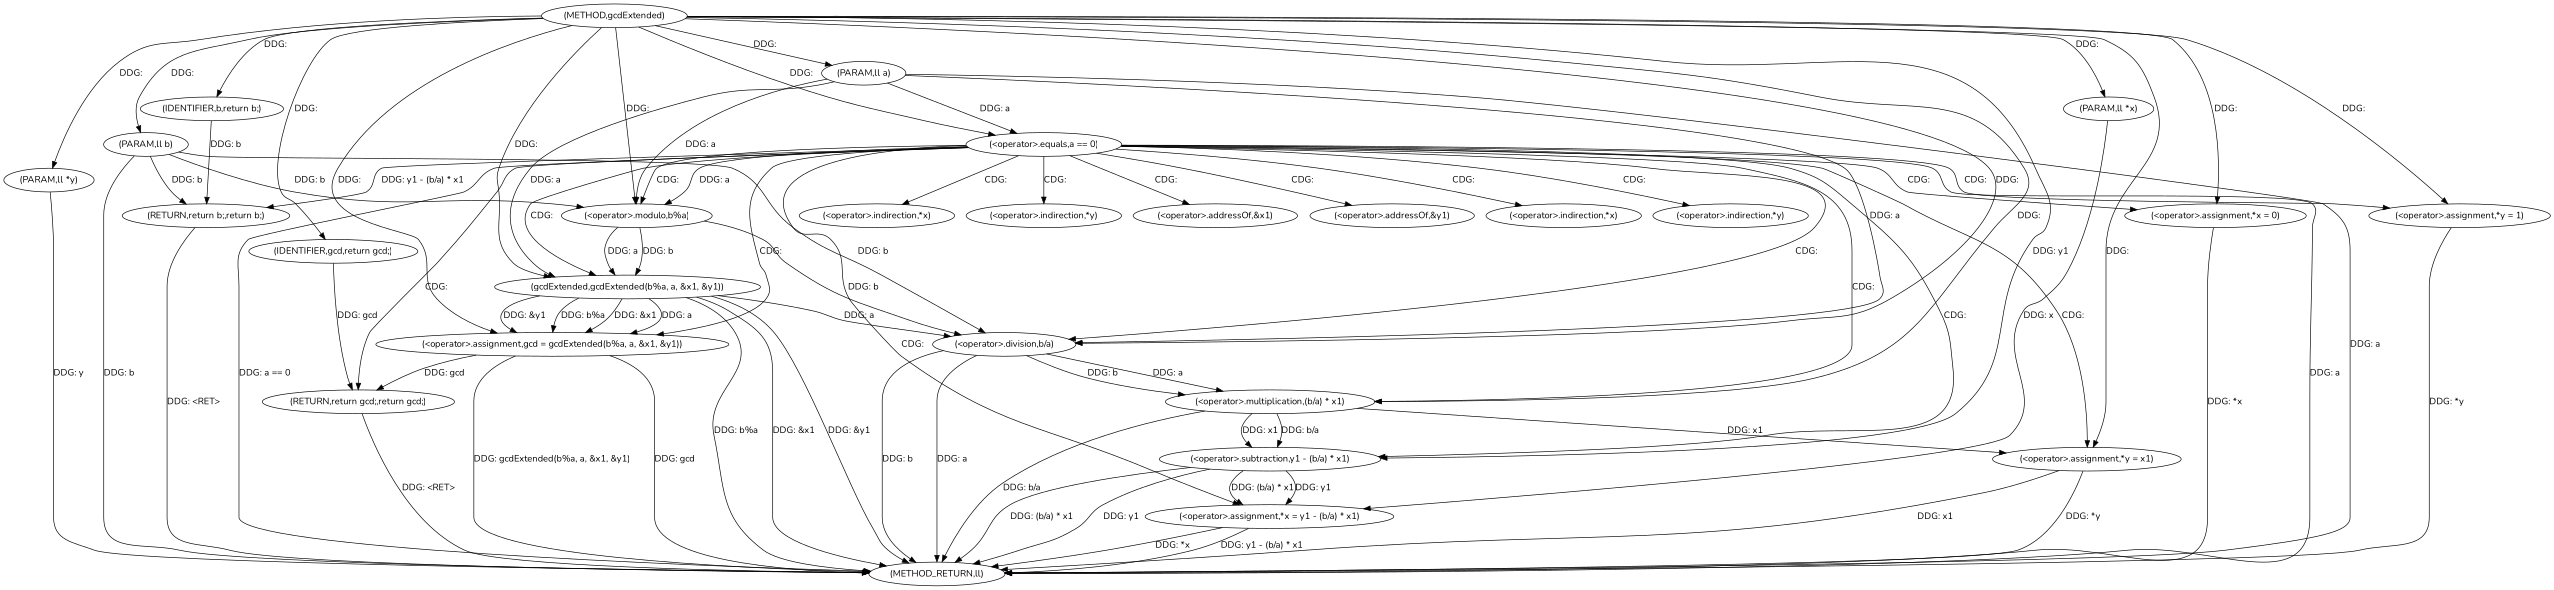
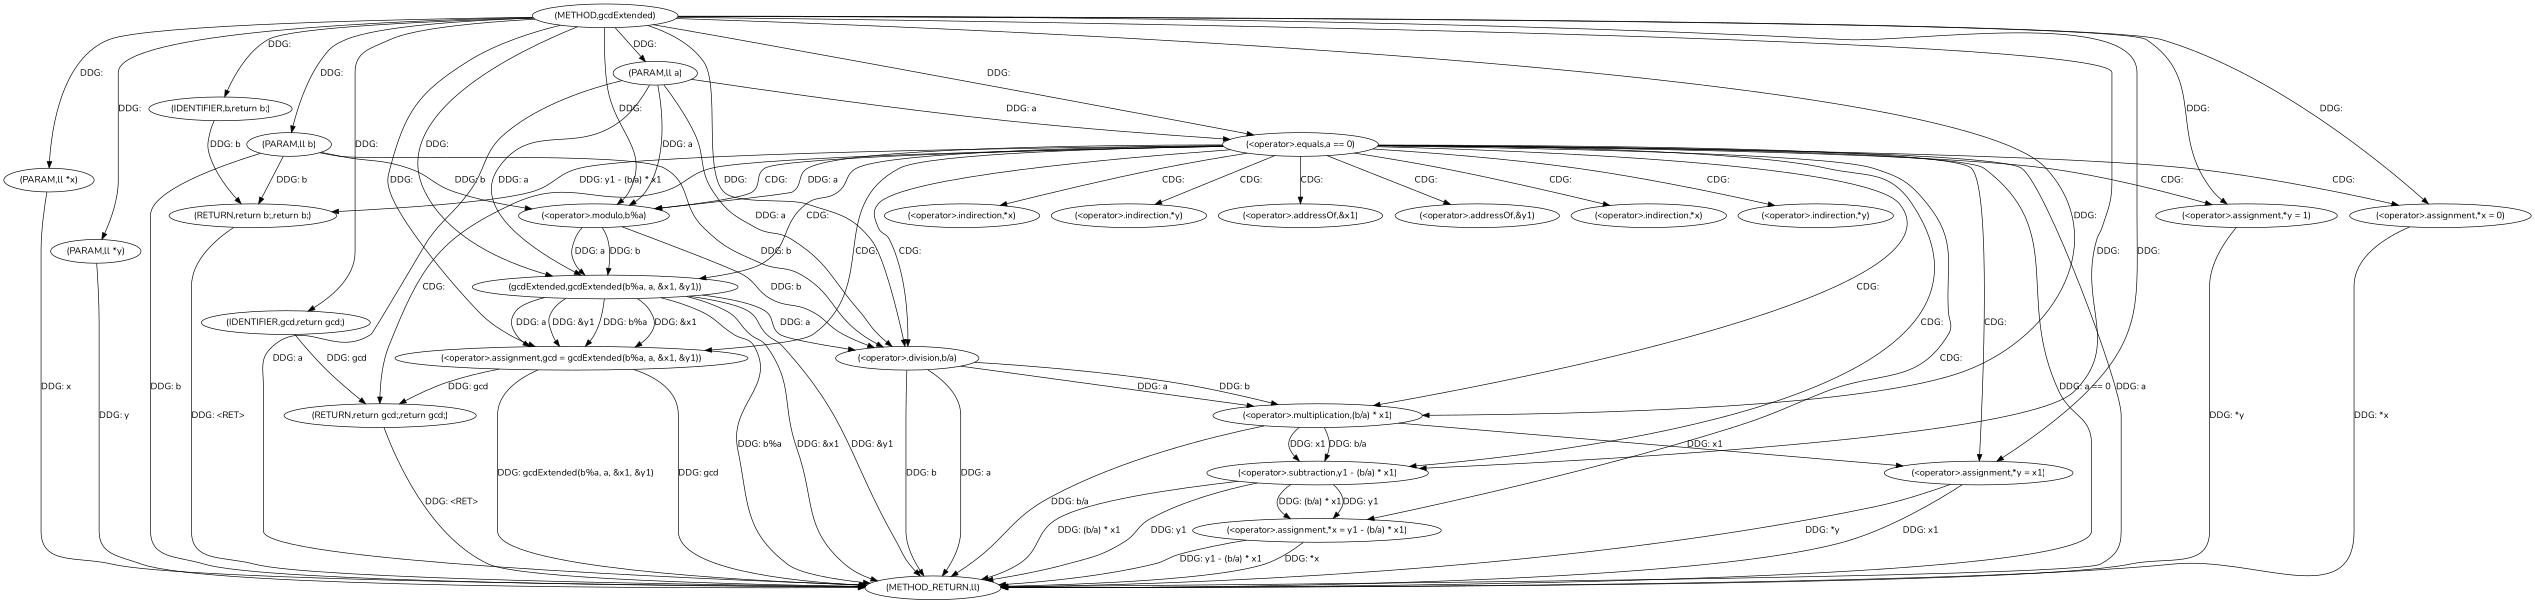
edge "(METHOD,gcdExtended)" -> "(<operator>.subtraction,y1 - (b/a) * x1)": label "DDG: y1" -> "DDG: "
edge "(PARAM,ll *x)" -> "(<operator>.assignment,*x = y1 - (b/a) * x1)": now "(PARAM,ll *x)" -> "(METHOD_RETURN,ll)"
